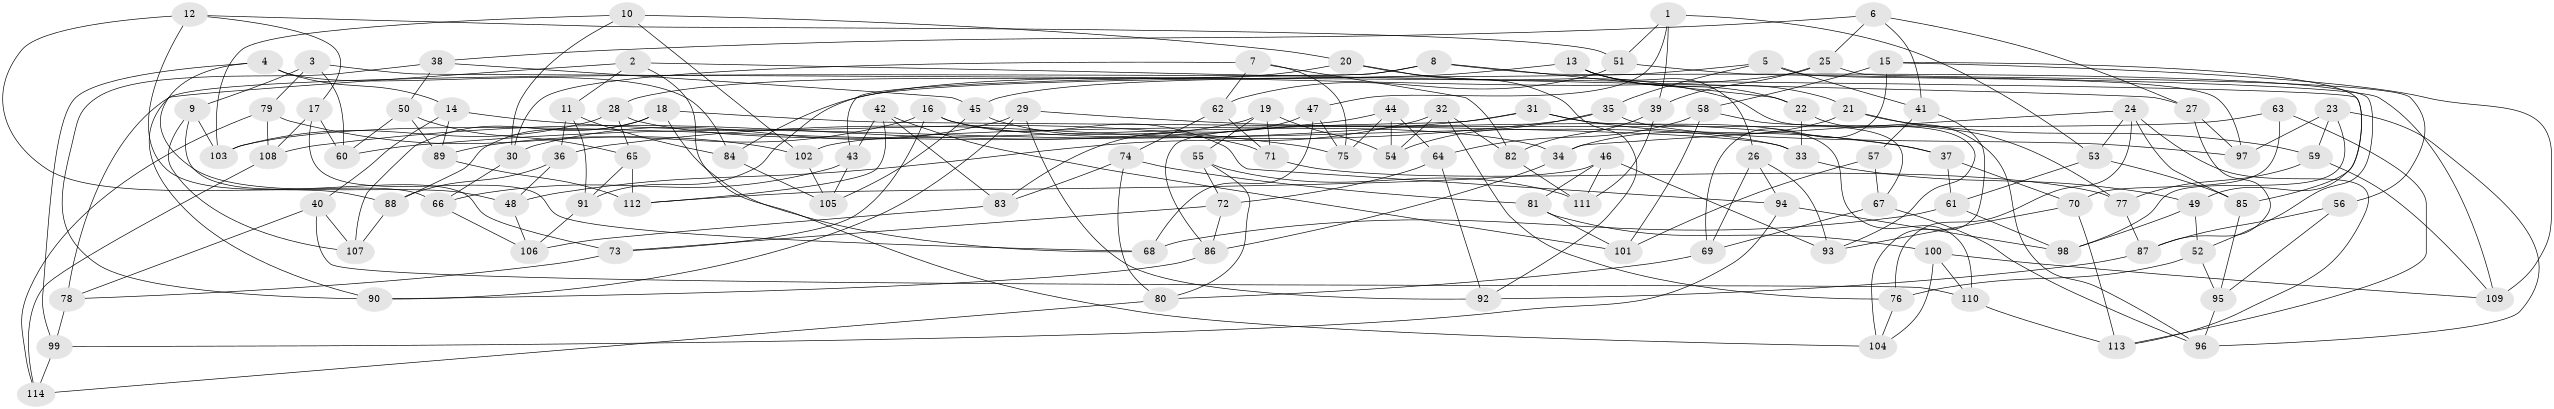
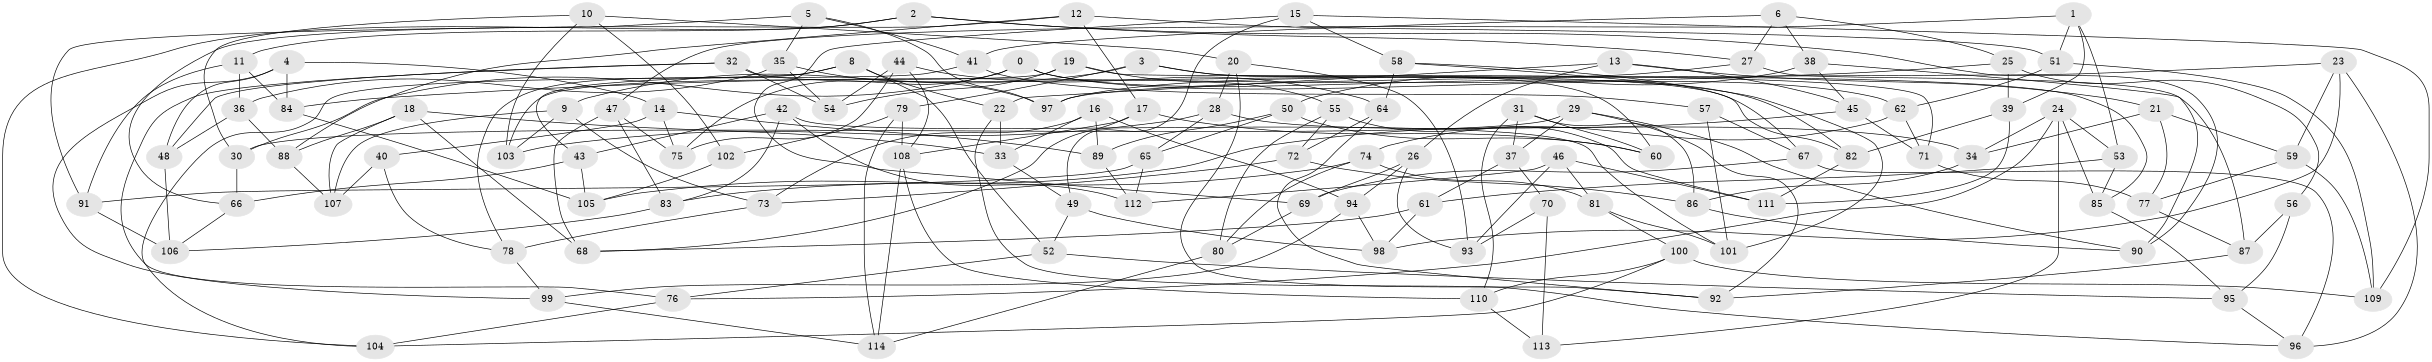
node "7": label "7" -> "0"
node "63": removed
edge "40" -- "110": now "108" -- "110"
